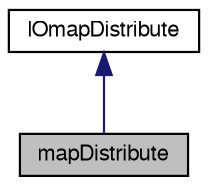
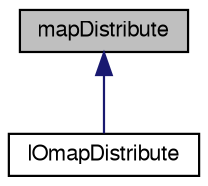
edge "mapDistribute" -> "IOmapDistribute": reversed
